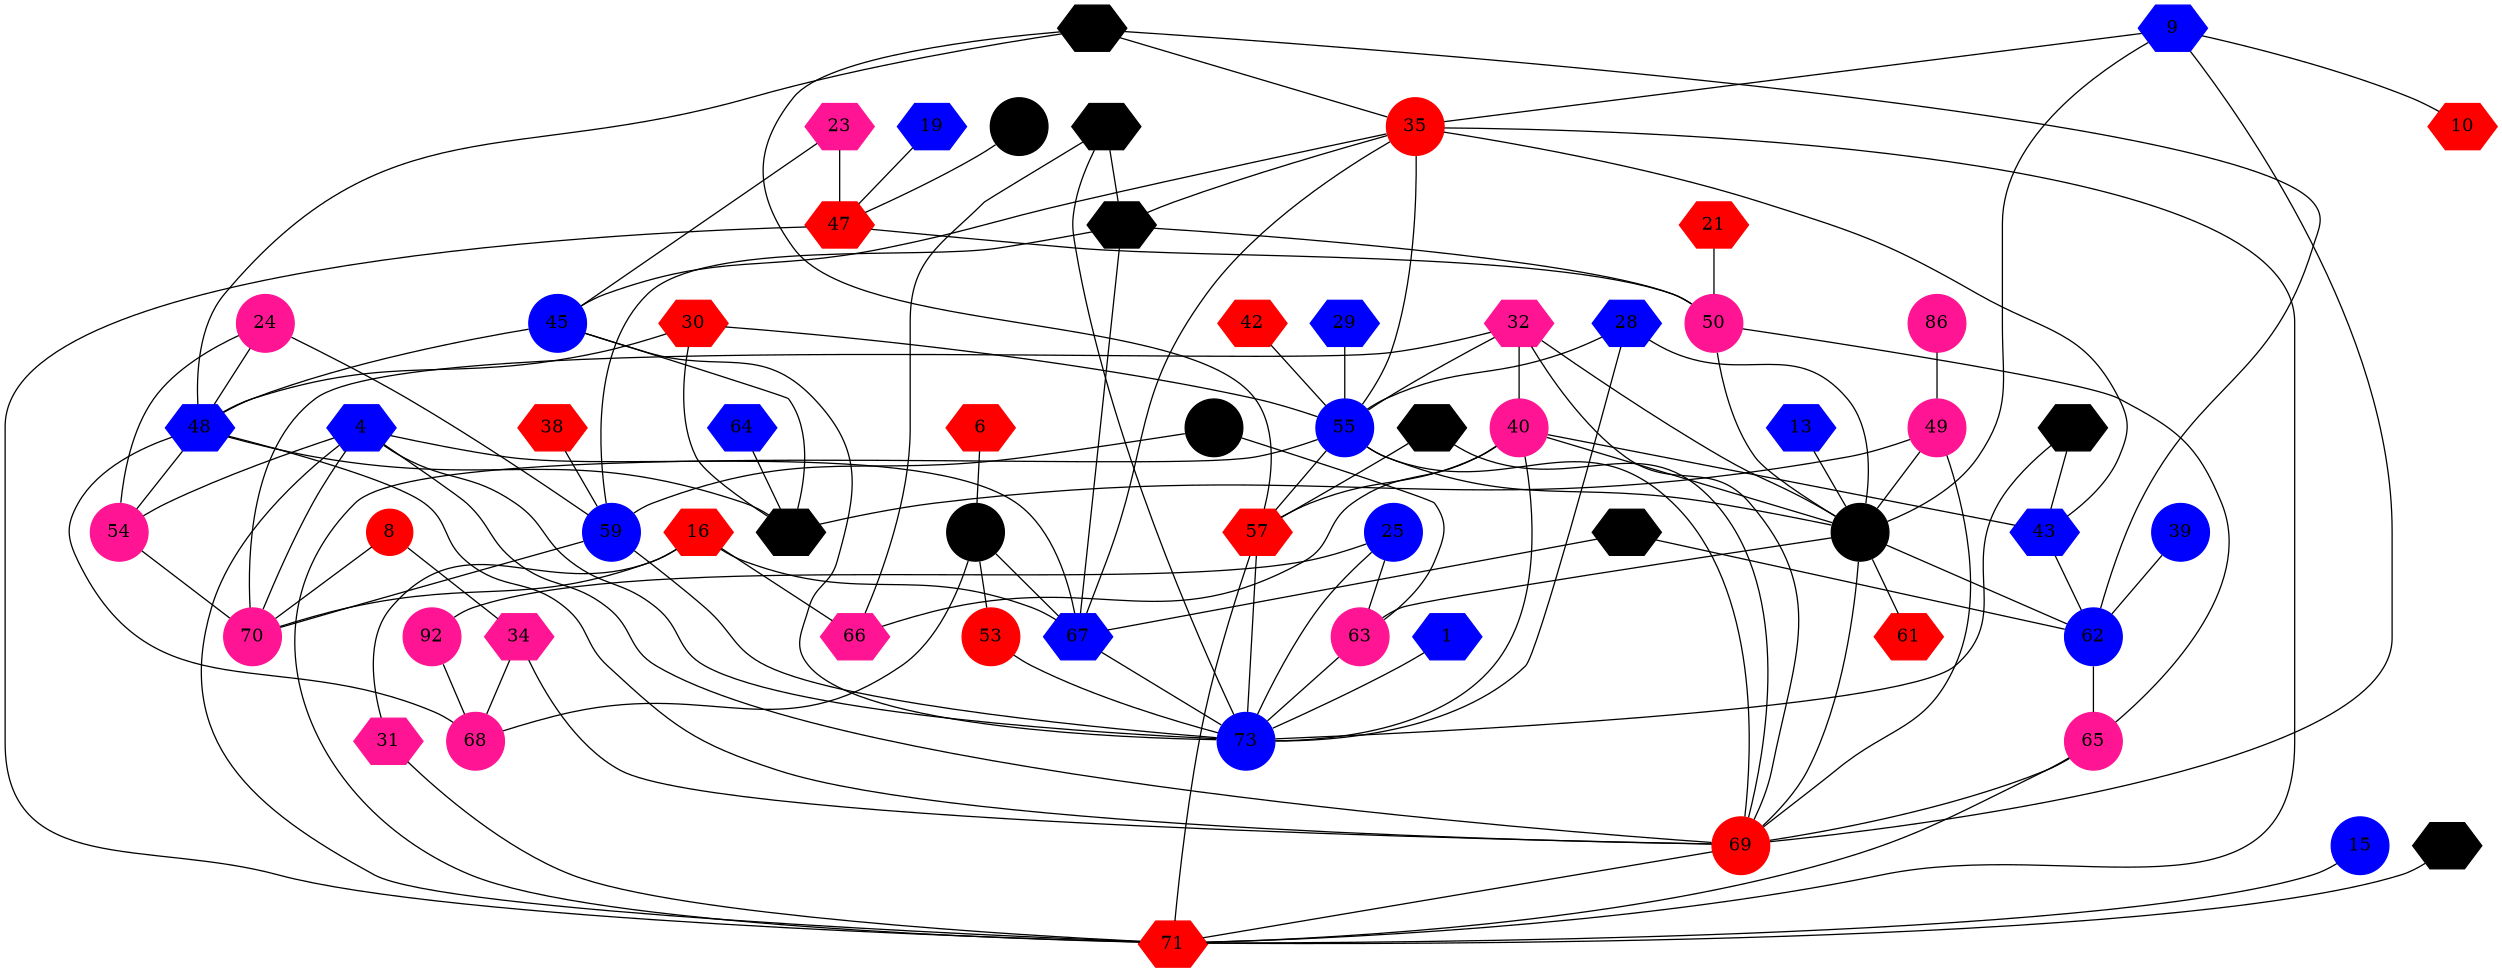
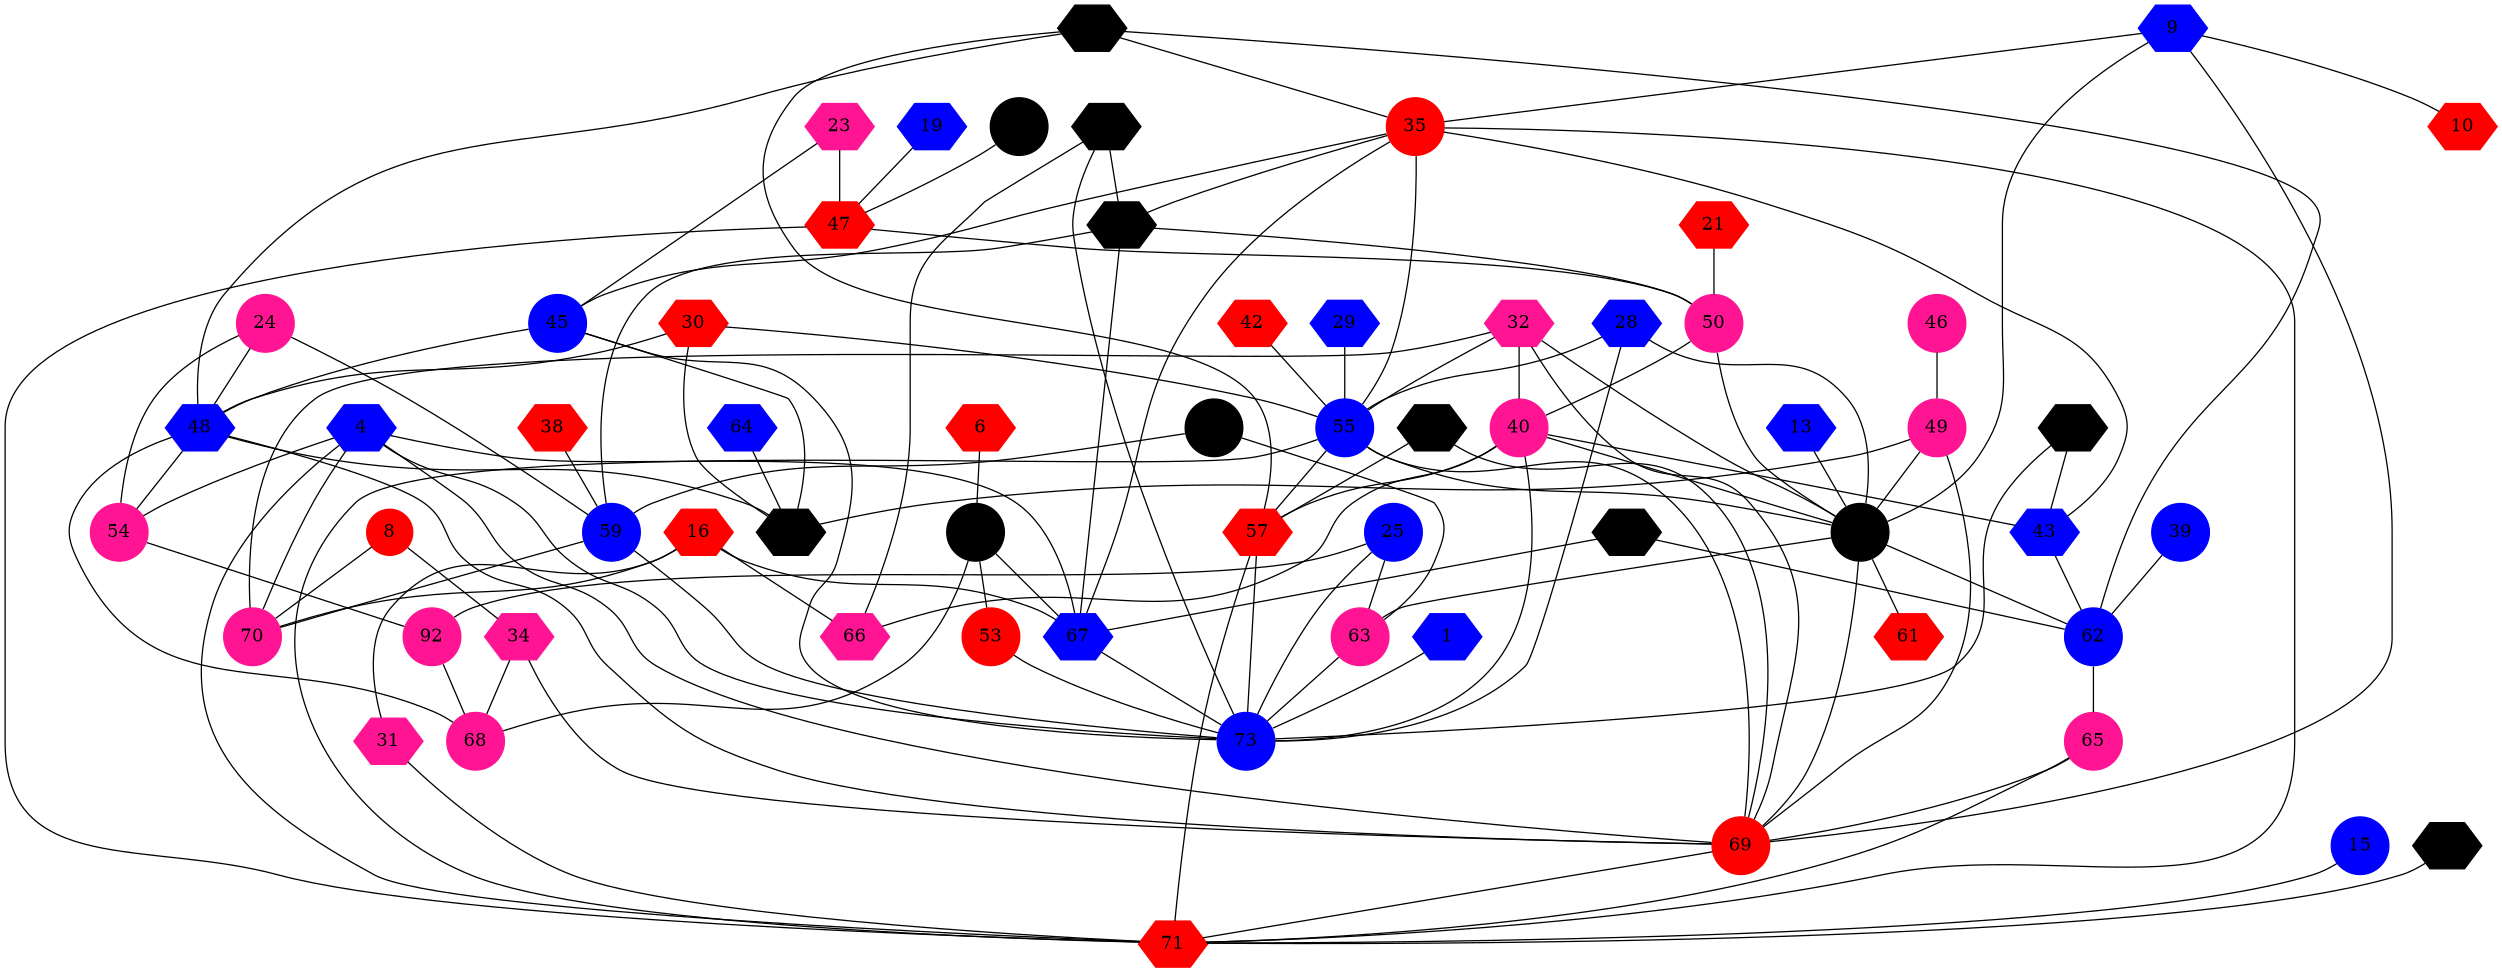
node "86": label "86" -> "46"
edge "50" -- "65": now "50" -- "40"
edge "54" -- "70": now "54" -- "92"
